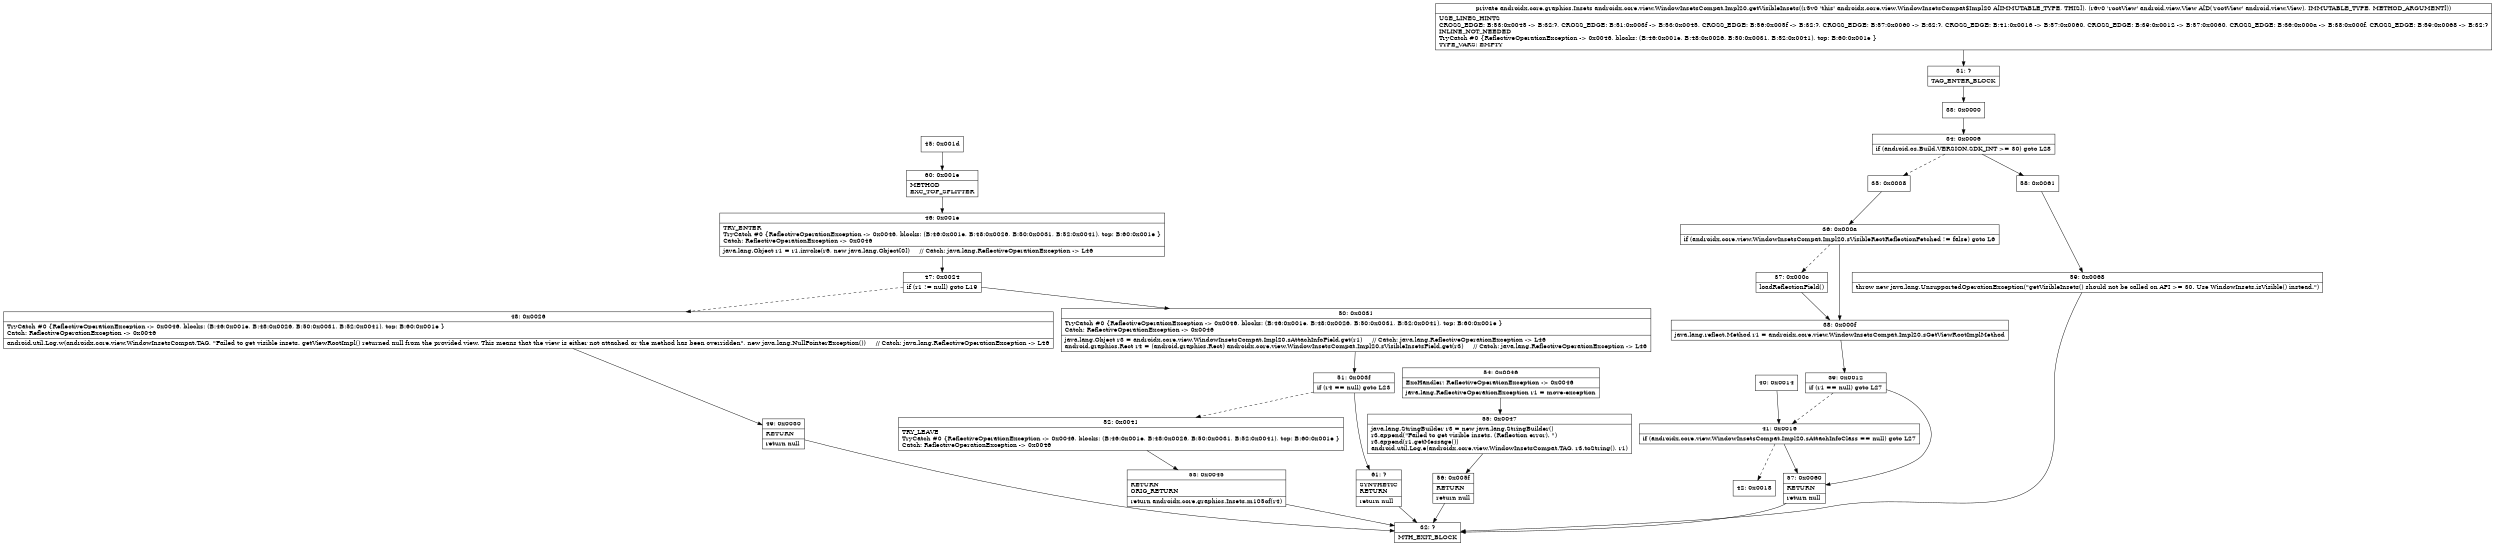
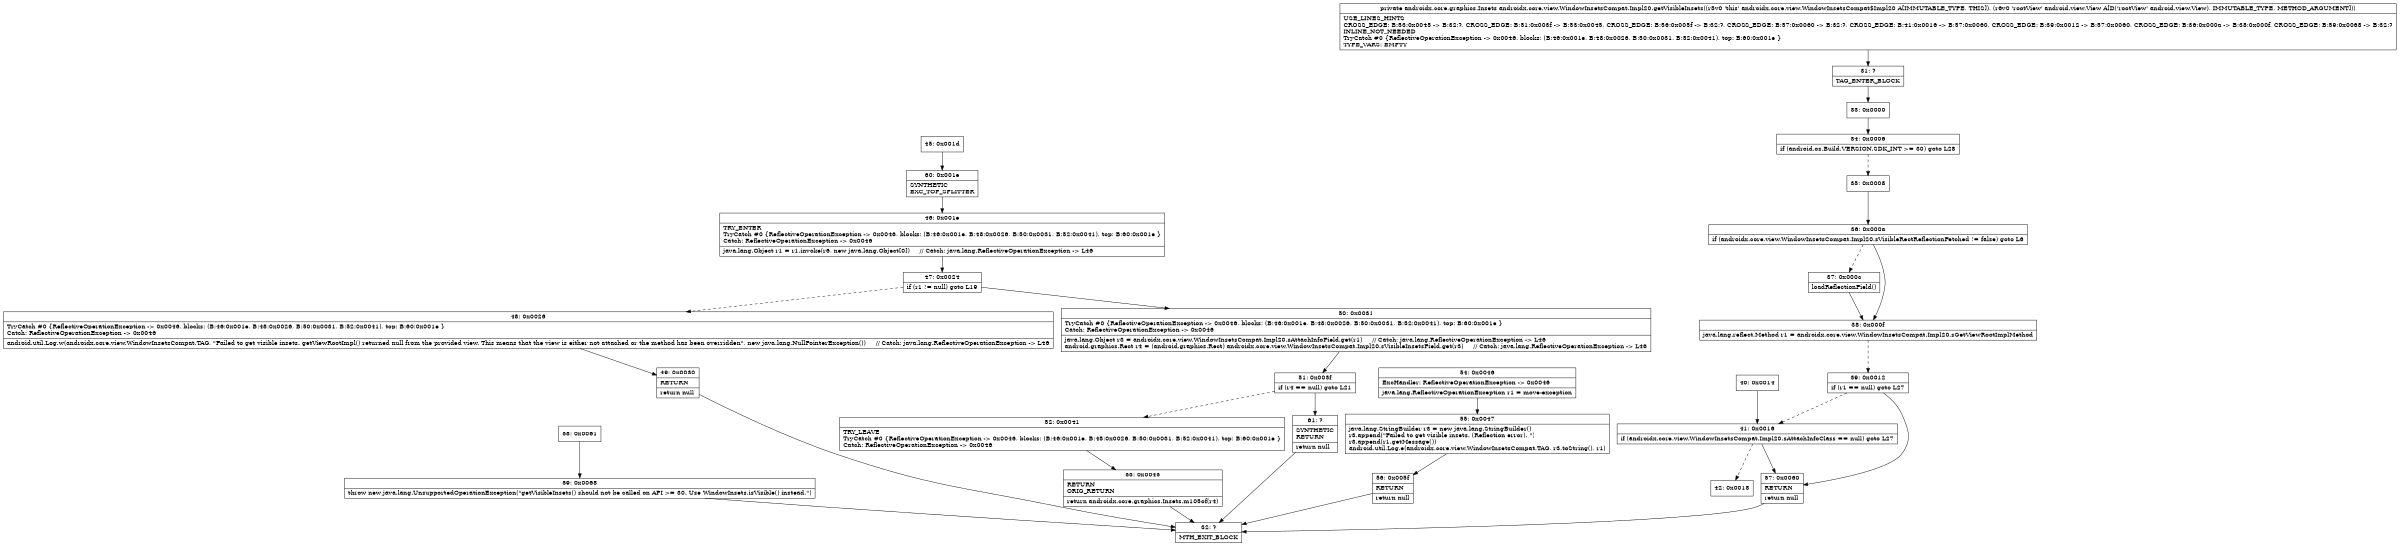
edge "34: 0x0006" -> "58: 0x0061": removed
node "60: 0x001e": text "METHOD" -> "SYNTHETIC"
edge "38: 0x000f" -> "39: 0x0012": style solid -> dashed
node "51: 0x003f": text "if (r4 == null) goto L23" -> "if (r4 == null) goto L21"
